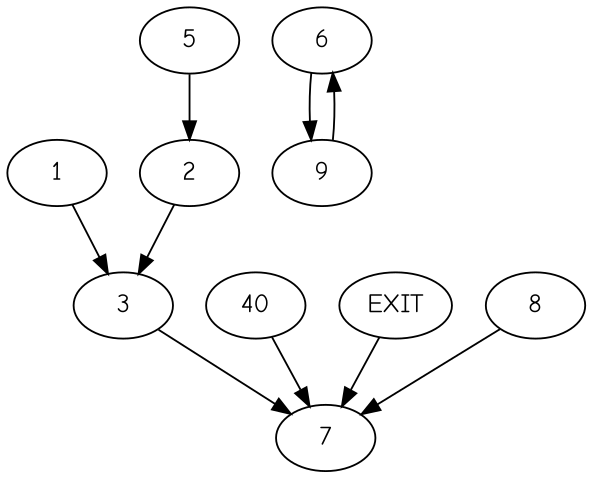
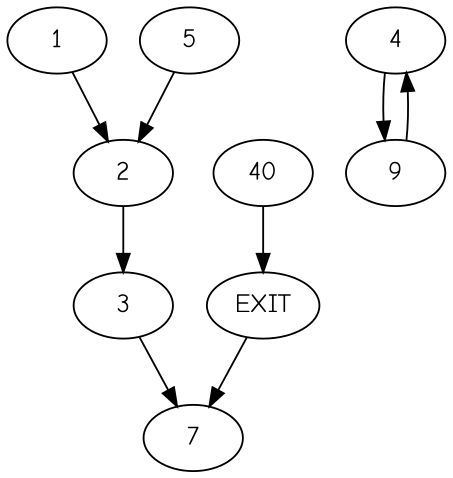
node "6": label "6" -> "4"
edge "1" -> "3": now "1" -> "2"
node "8": removed
edge "40" -> "7": now "40" -> "EXIT"
